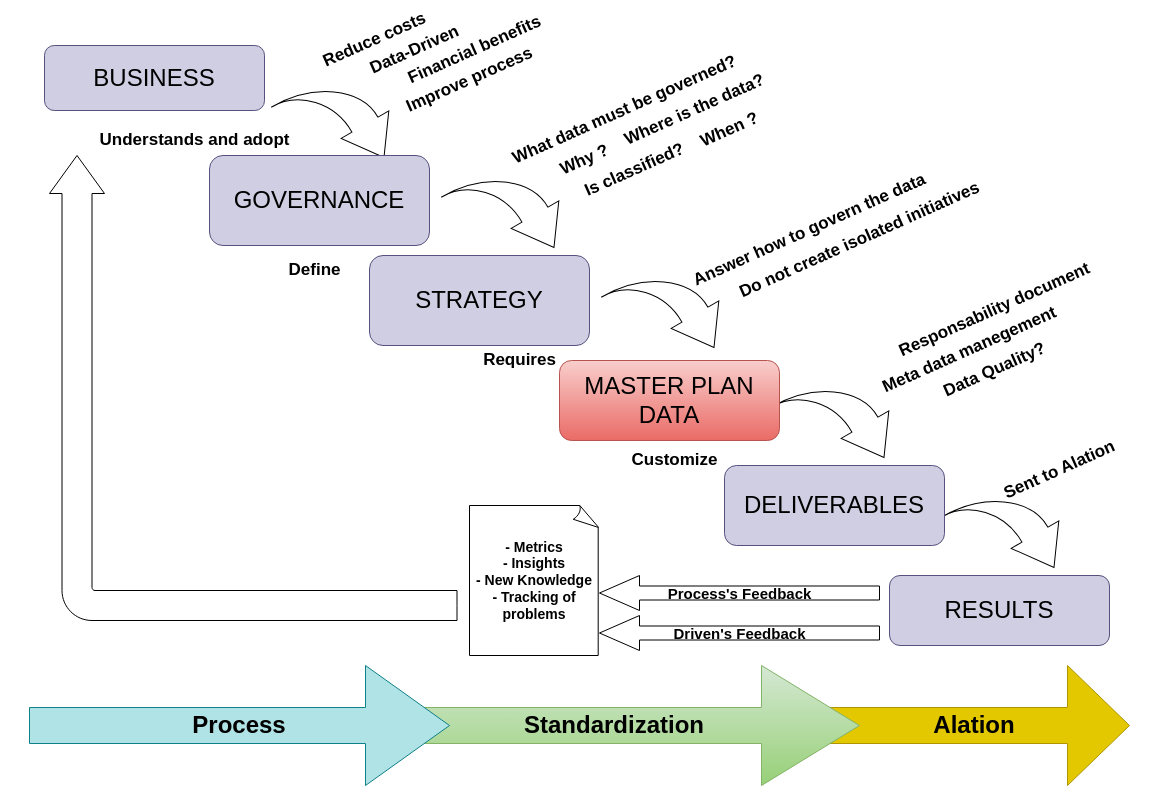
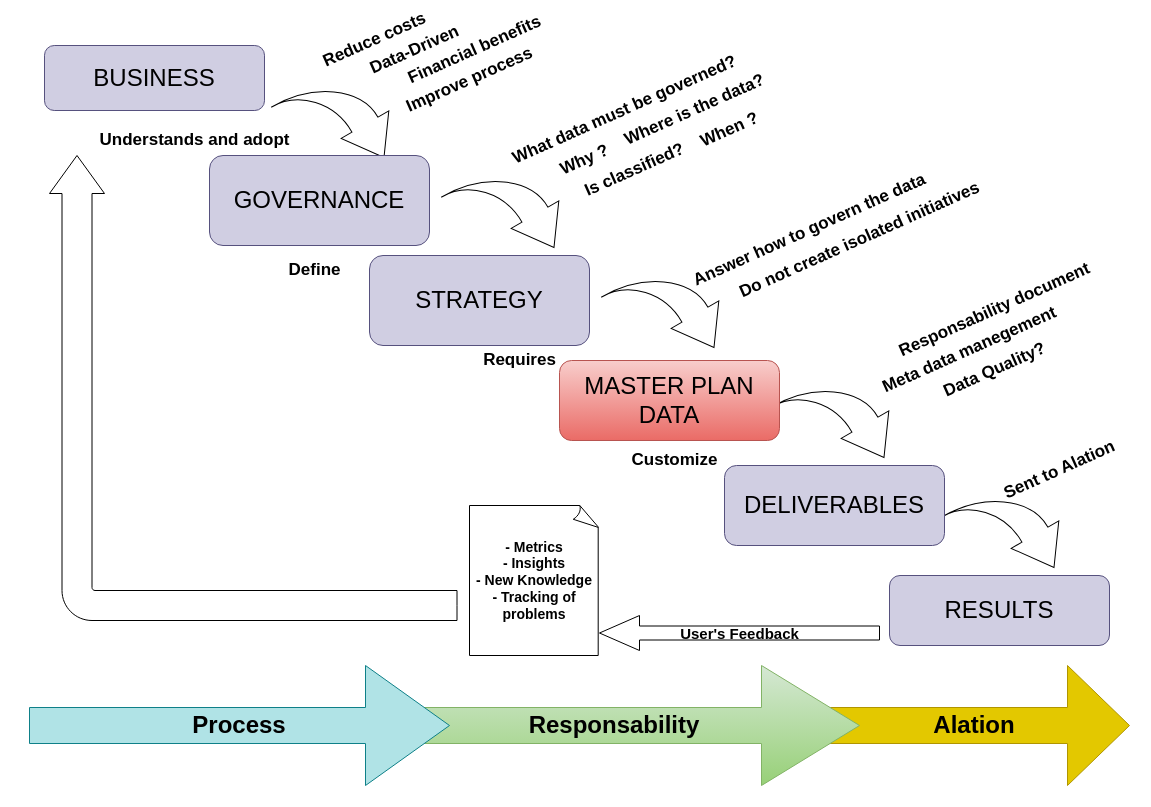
node "Process's Feedback": removed
node "Driven's Feedback": label "Driven's Feedback" -> "User's Feedback"
node "Standardization": label "Standardization" -> "Responsability"
